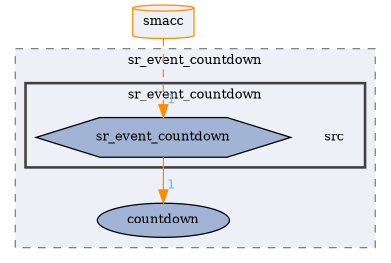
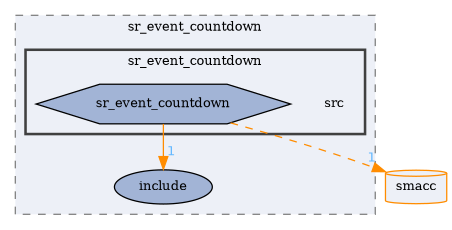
edge "smacc" -> "sr_event_countdown": reversed
node "countdown": label "countdown" -> "include"
